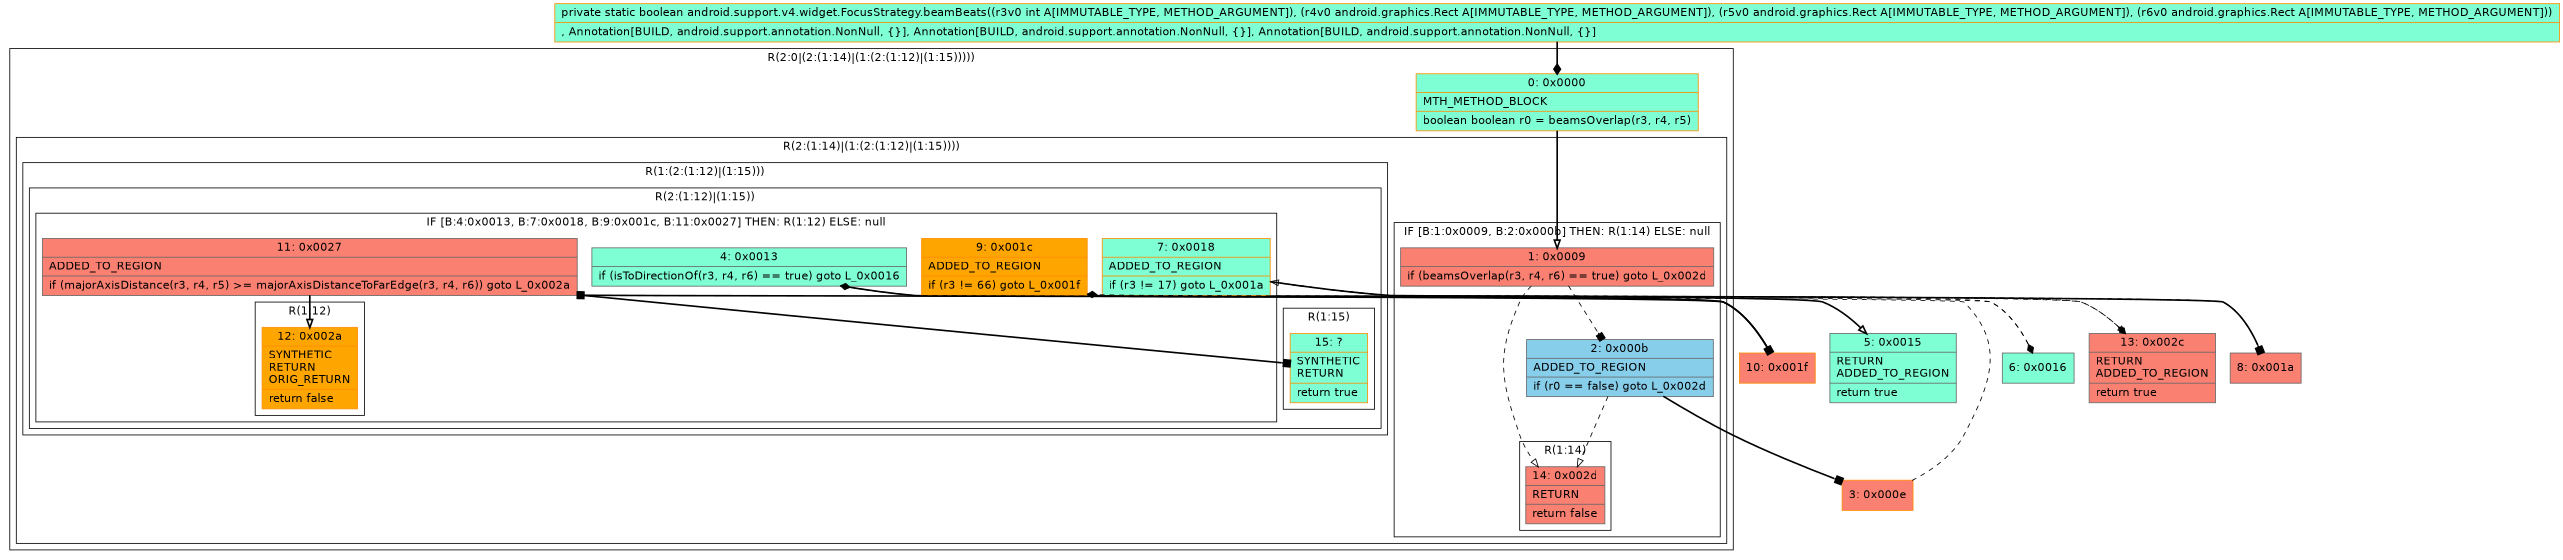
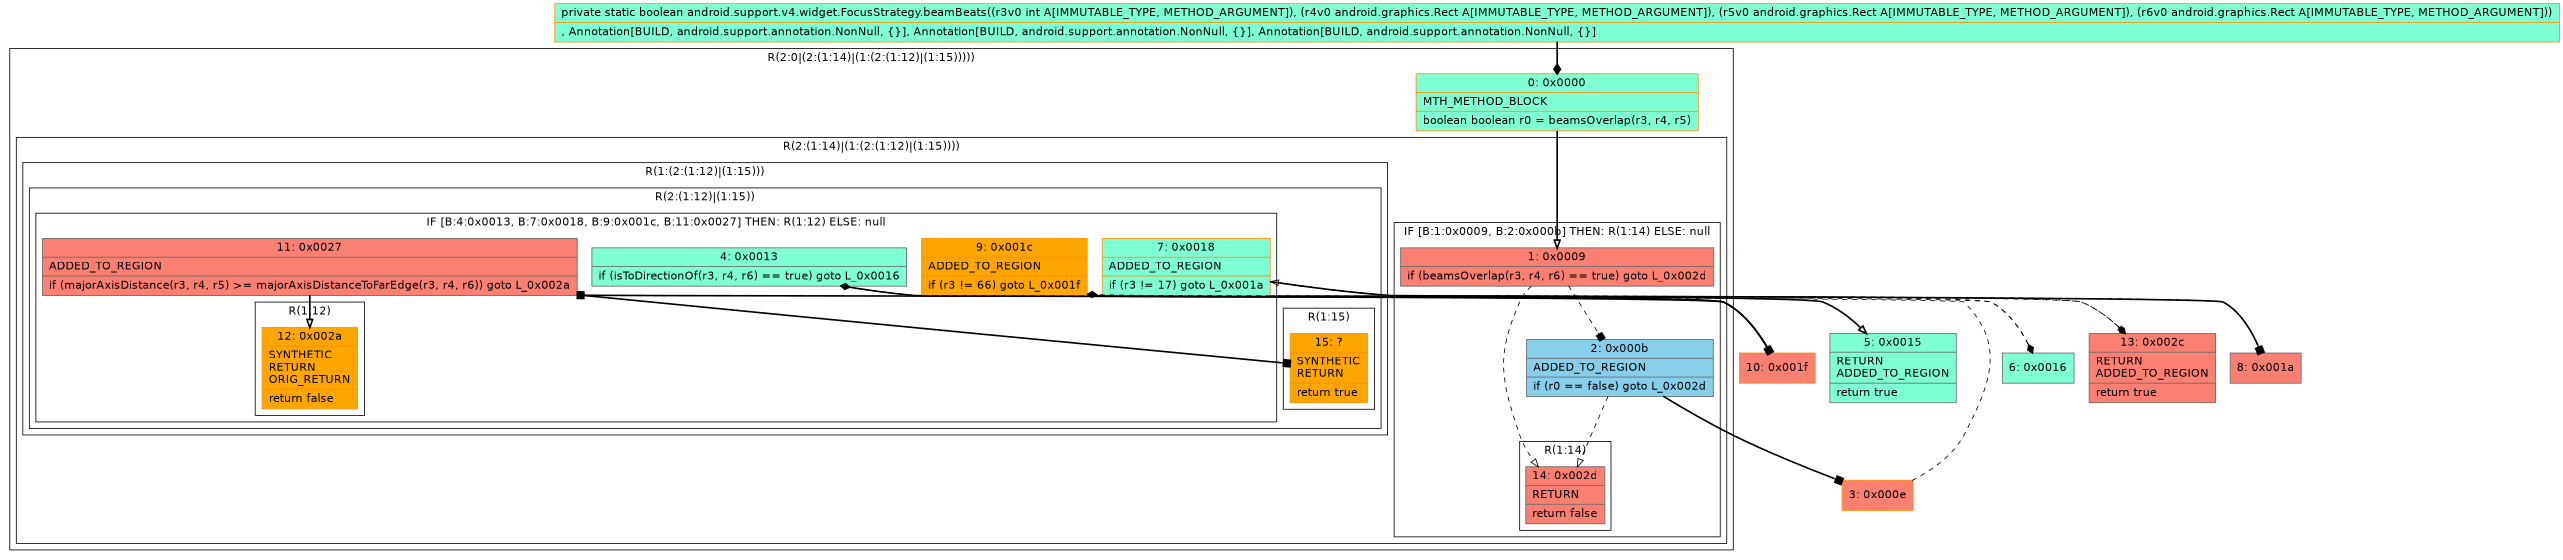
node "15: ?": fillcolor aquamarine -> orange
